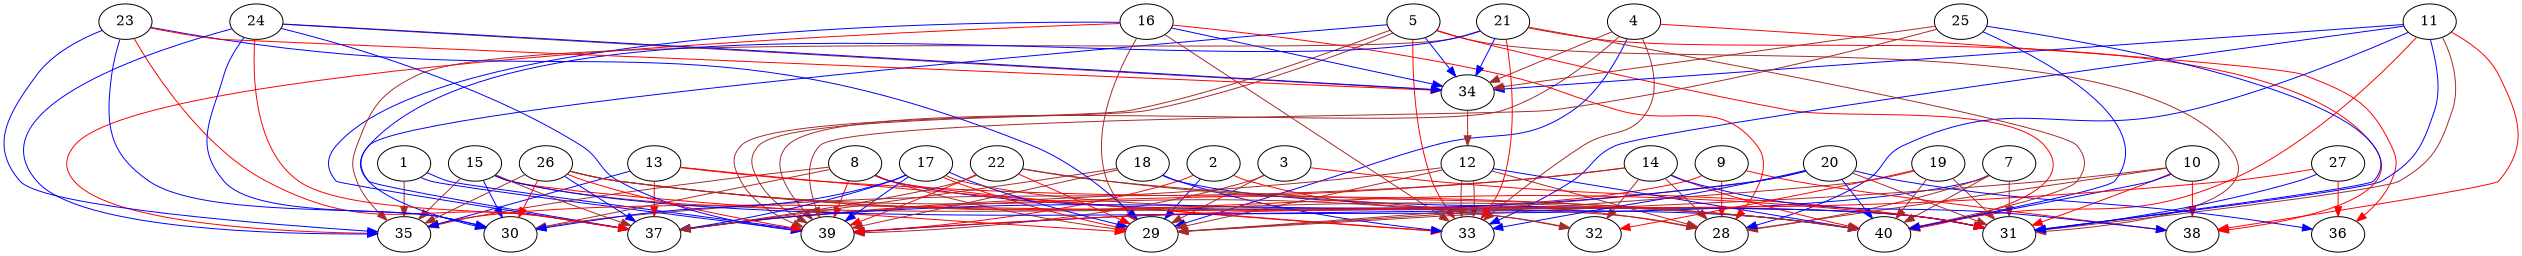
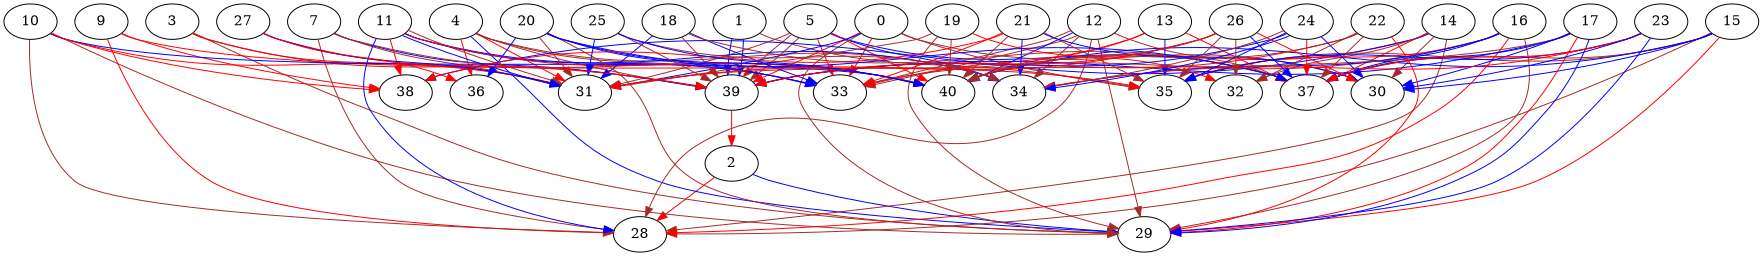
edge "4" -> "31": added
edge "34" -> "12": reversed
node "8": label "8" -> "0"
edge "2" -> "39": reversed
